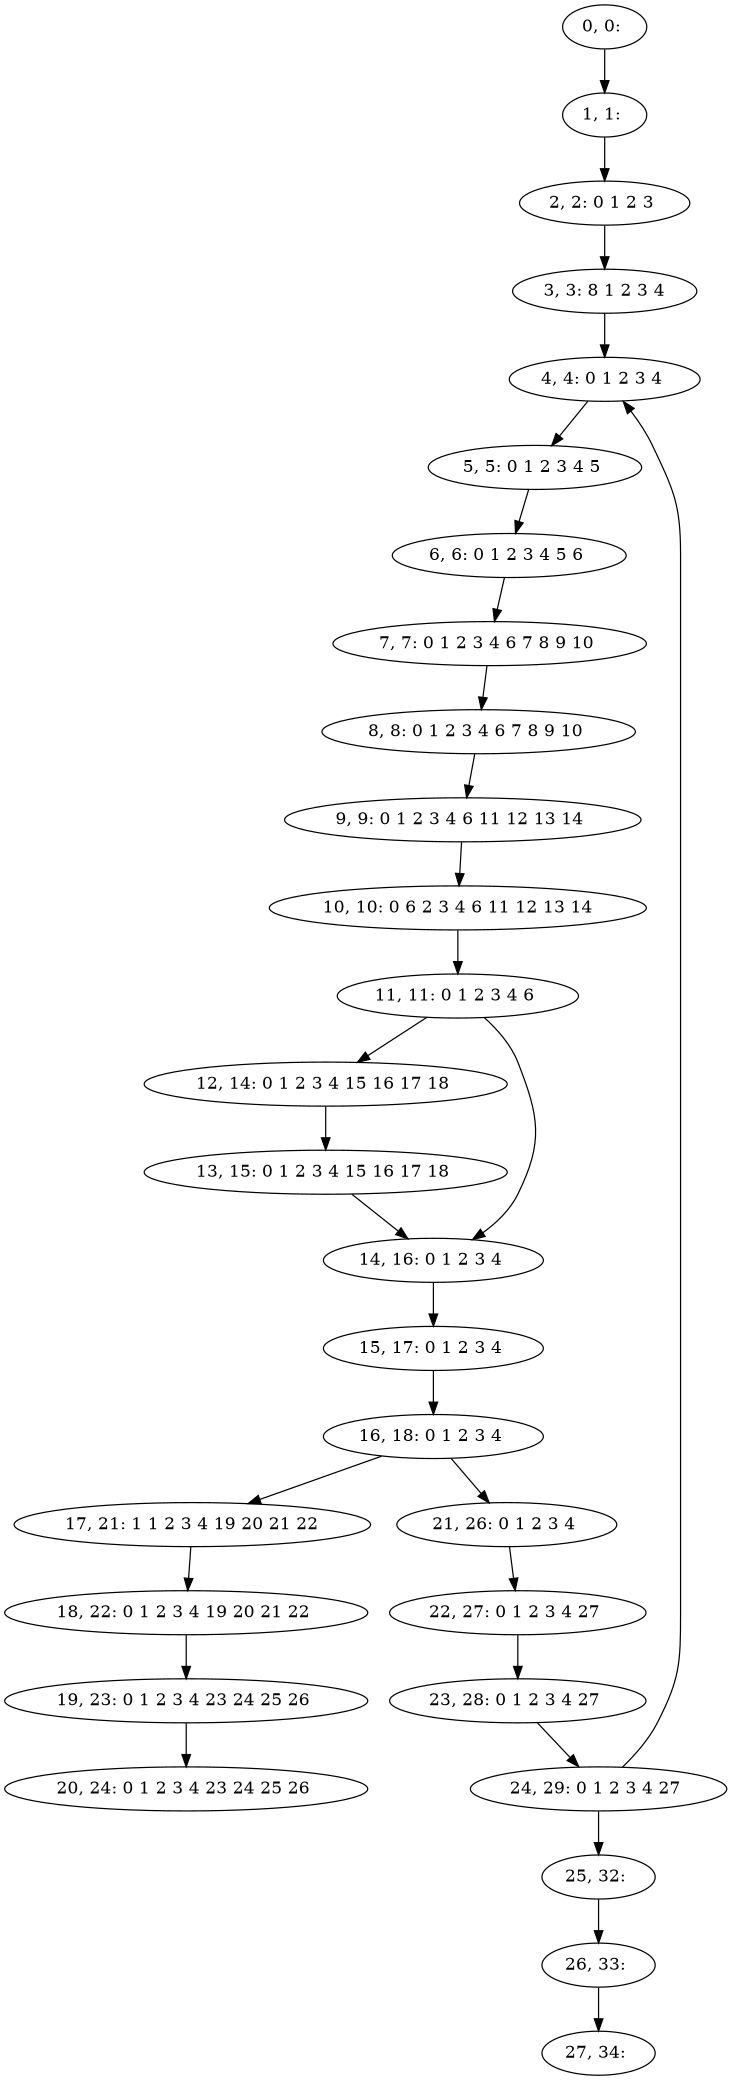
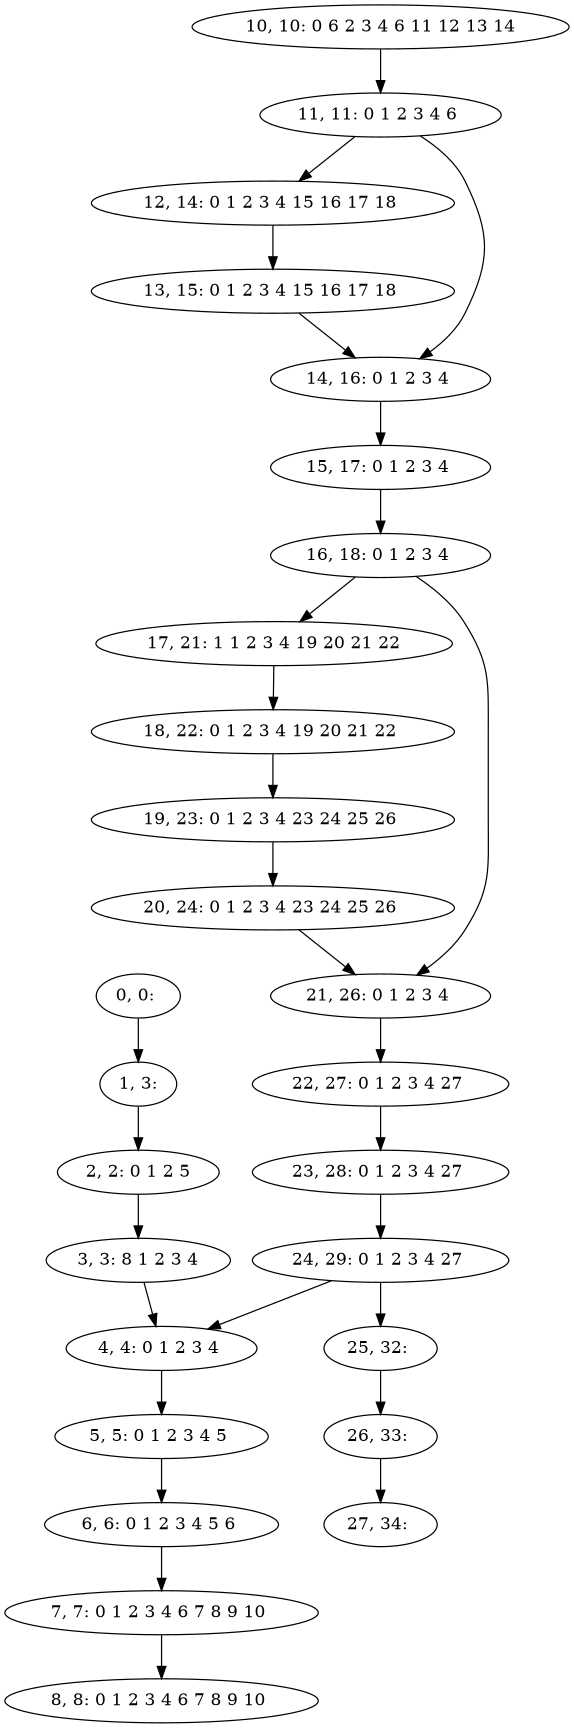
node "1, 1:": label "1, 1:" -> "1, 3:"
node "2, 2: 0 1 2 3": label "2, 2: 0 1 2 3" -> "2, 2: 0 1 2 5"
node "9, 9: 0 1 2 3 4 6 11 12 13 14": removed
edge "20, 24: 0 1 2 3 4 23 24 25 26" -> "21, 26: 0 1 2 3 4": added
